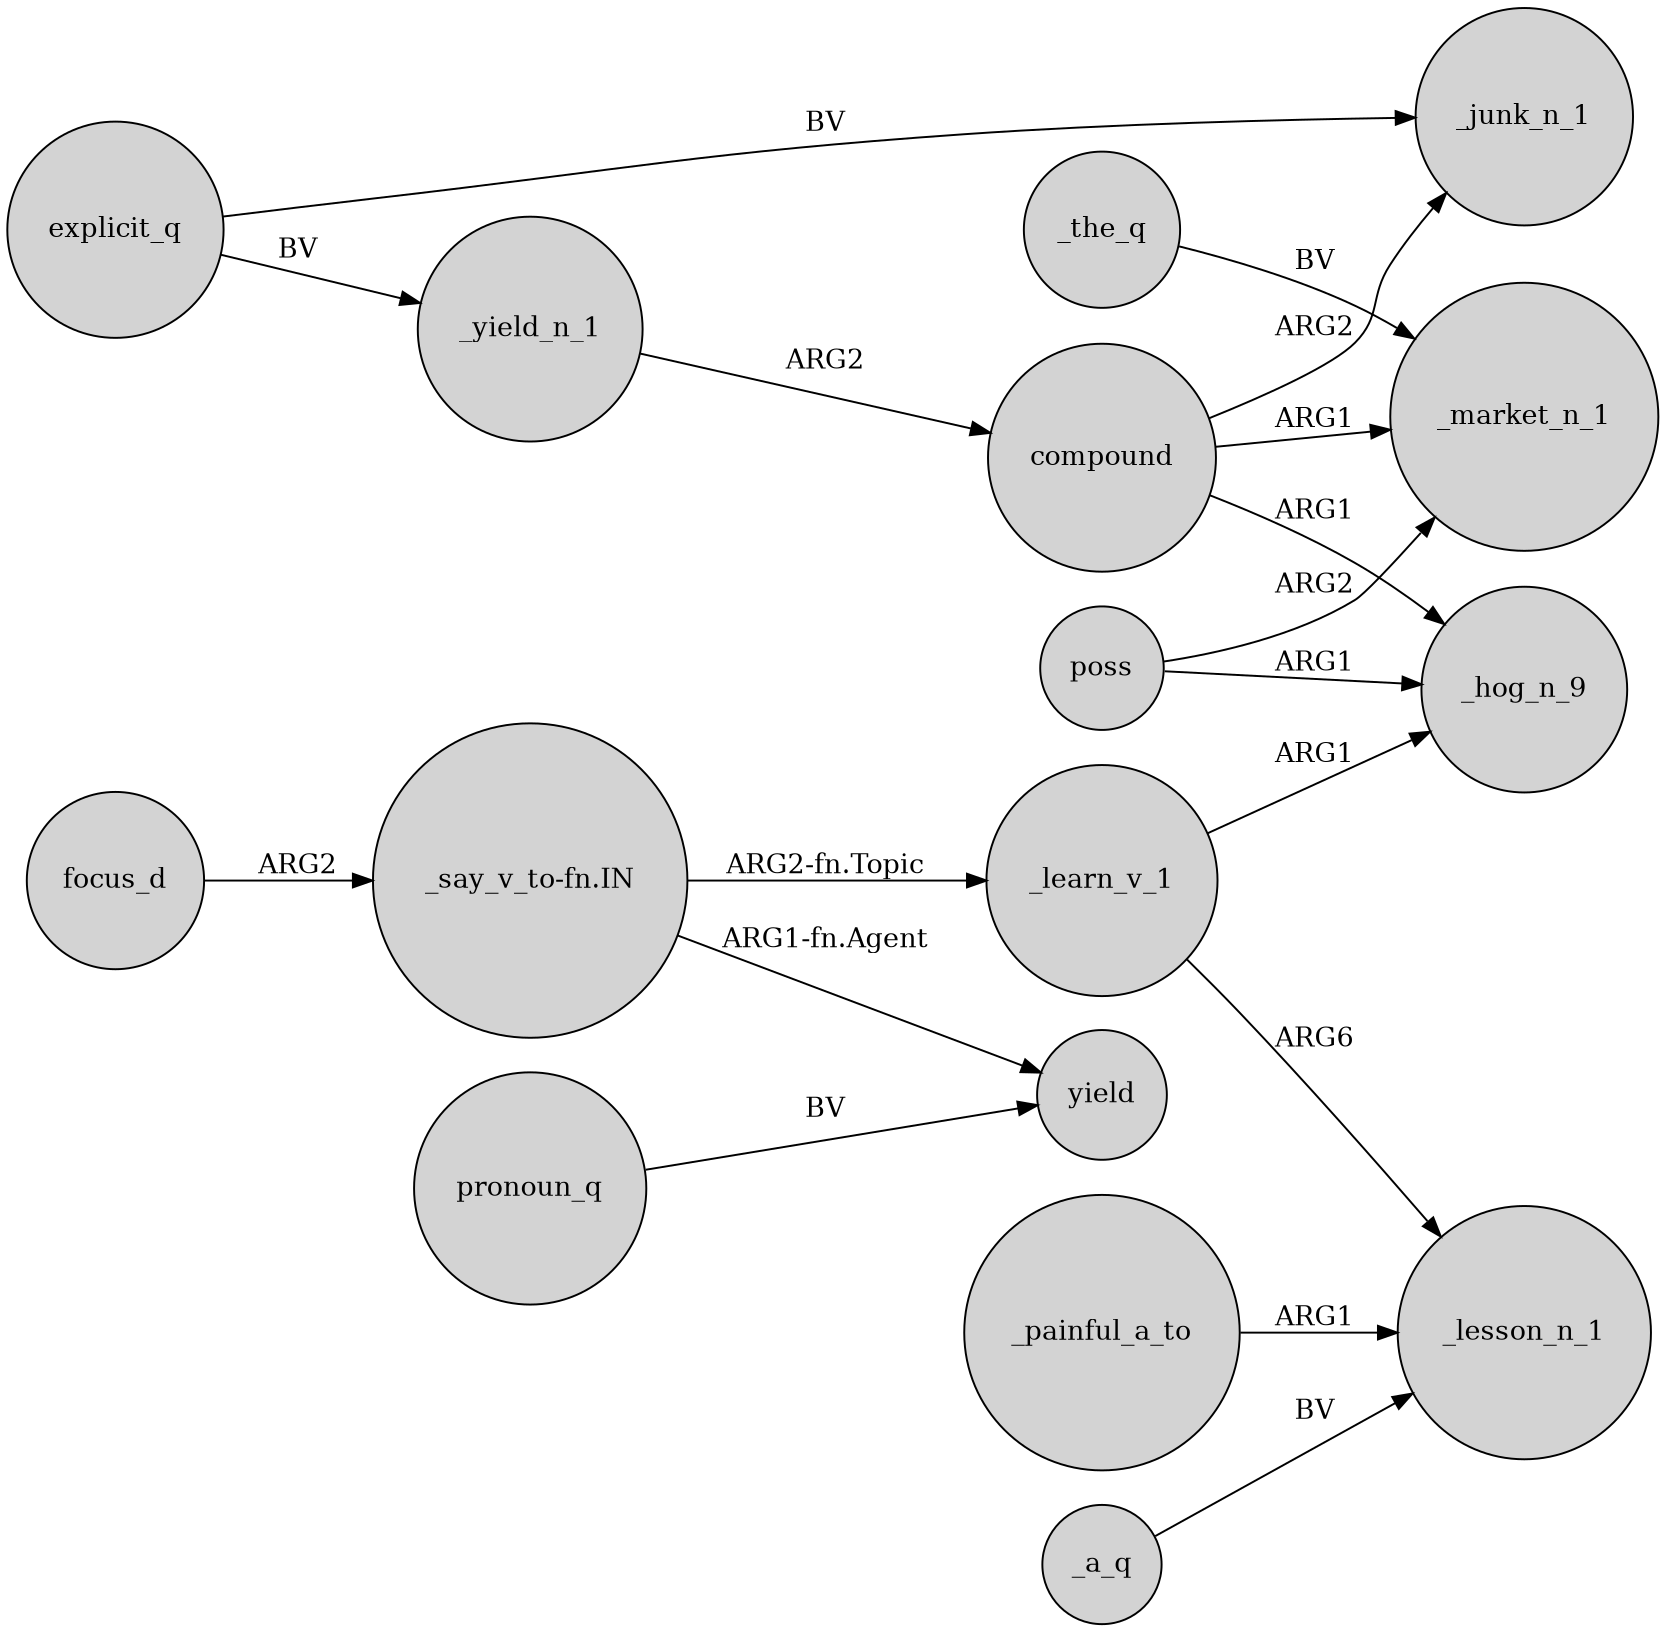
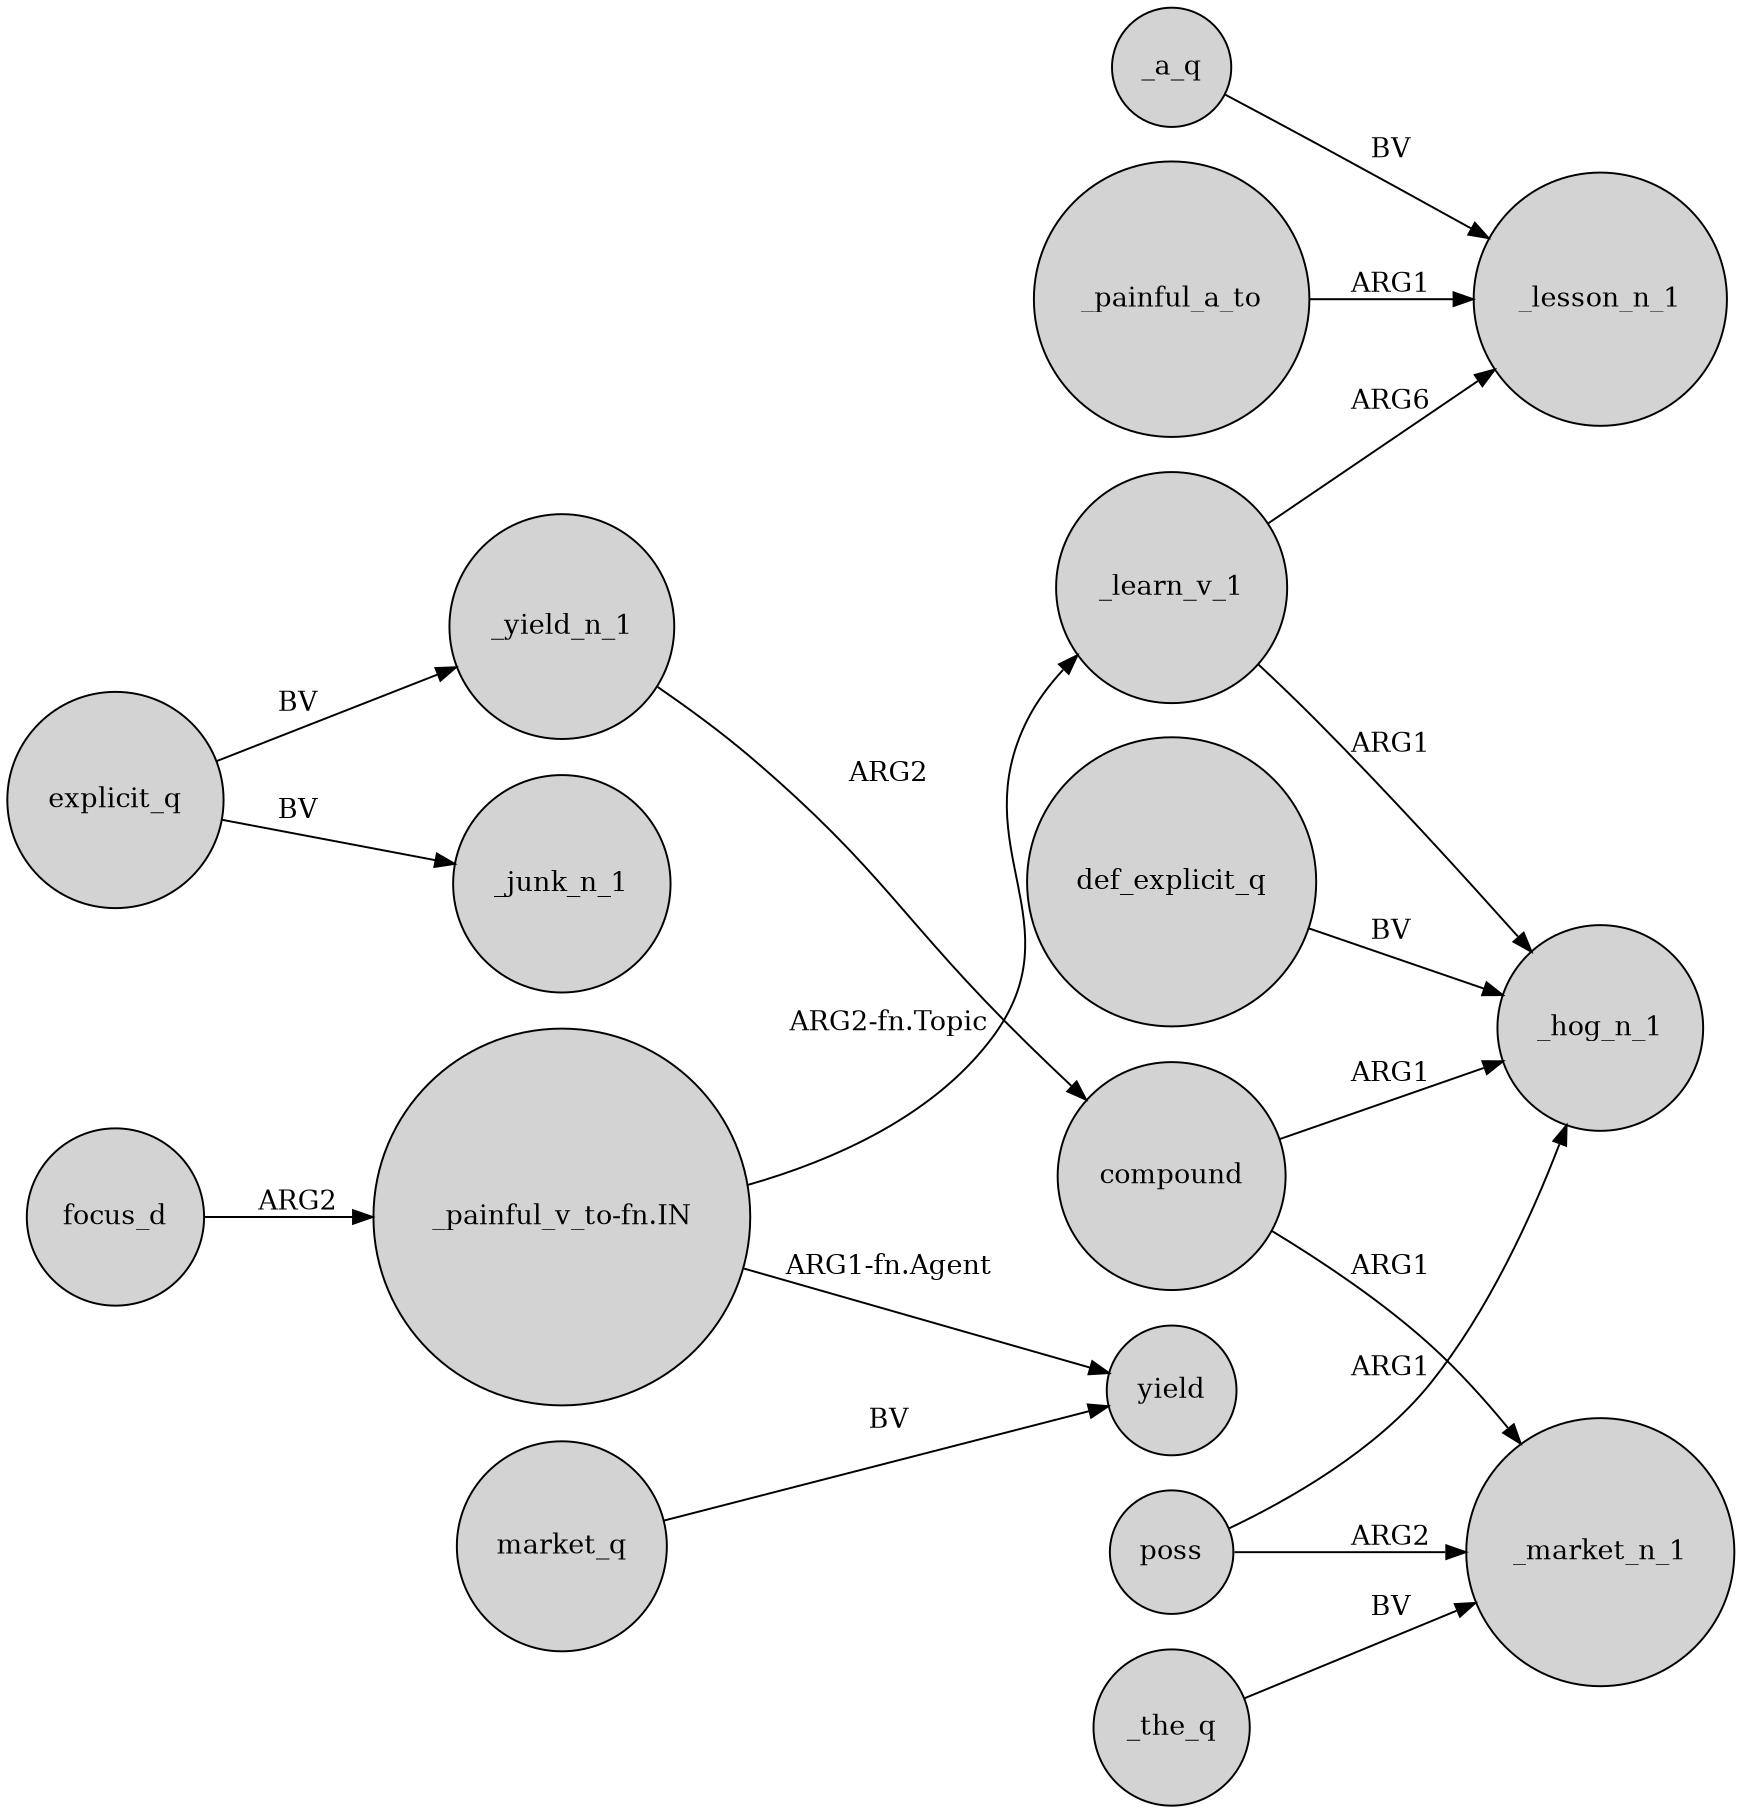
edge "compound" -> "_junk_n_1": removed, label "ARG2"
node "_hog_n_9": label "_hog_n_9" -> "_hog_n_1"
node "_say_v_to-fn.IN": label "_say_v_to-fn.IN" -> "_painful_v_to-fn.IN"
node "def_explicit_q": added
node "pronoun_q": label "pronoun_q" -> "market_q"
